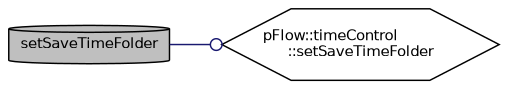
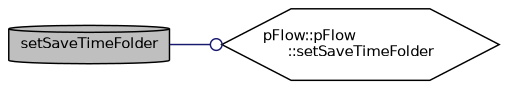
node "pFlow::timeControl ::setSaveTimeFolder": label "pFlow::timeControl ::setSaveTimeFolder" -> "pFlow::pFlow ::setSaveTimeFolder"
